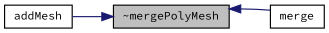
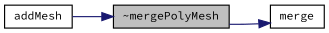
edge "merge" -> "~mergePolyMesh": reversed
